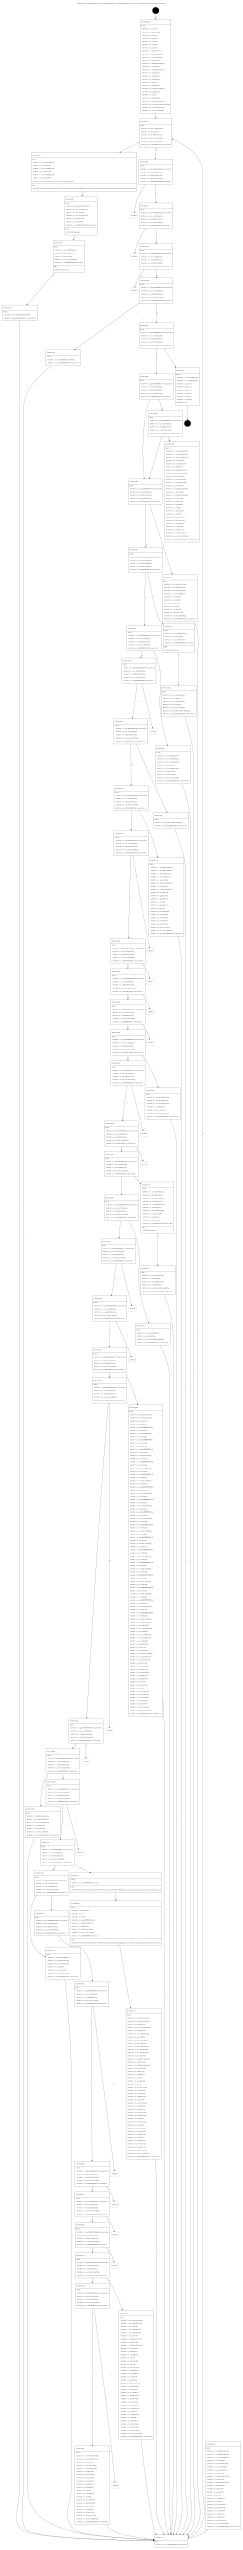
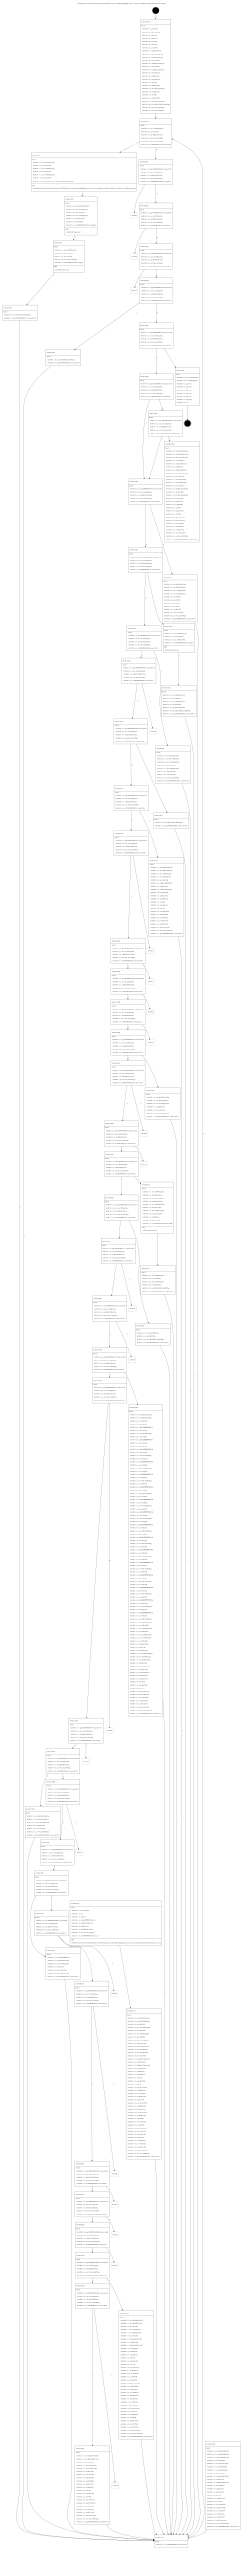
node "0x401c7b [5]": removed
node "0x4021e0": added
